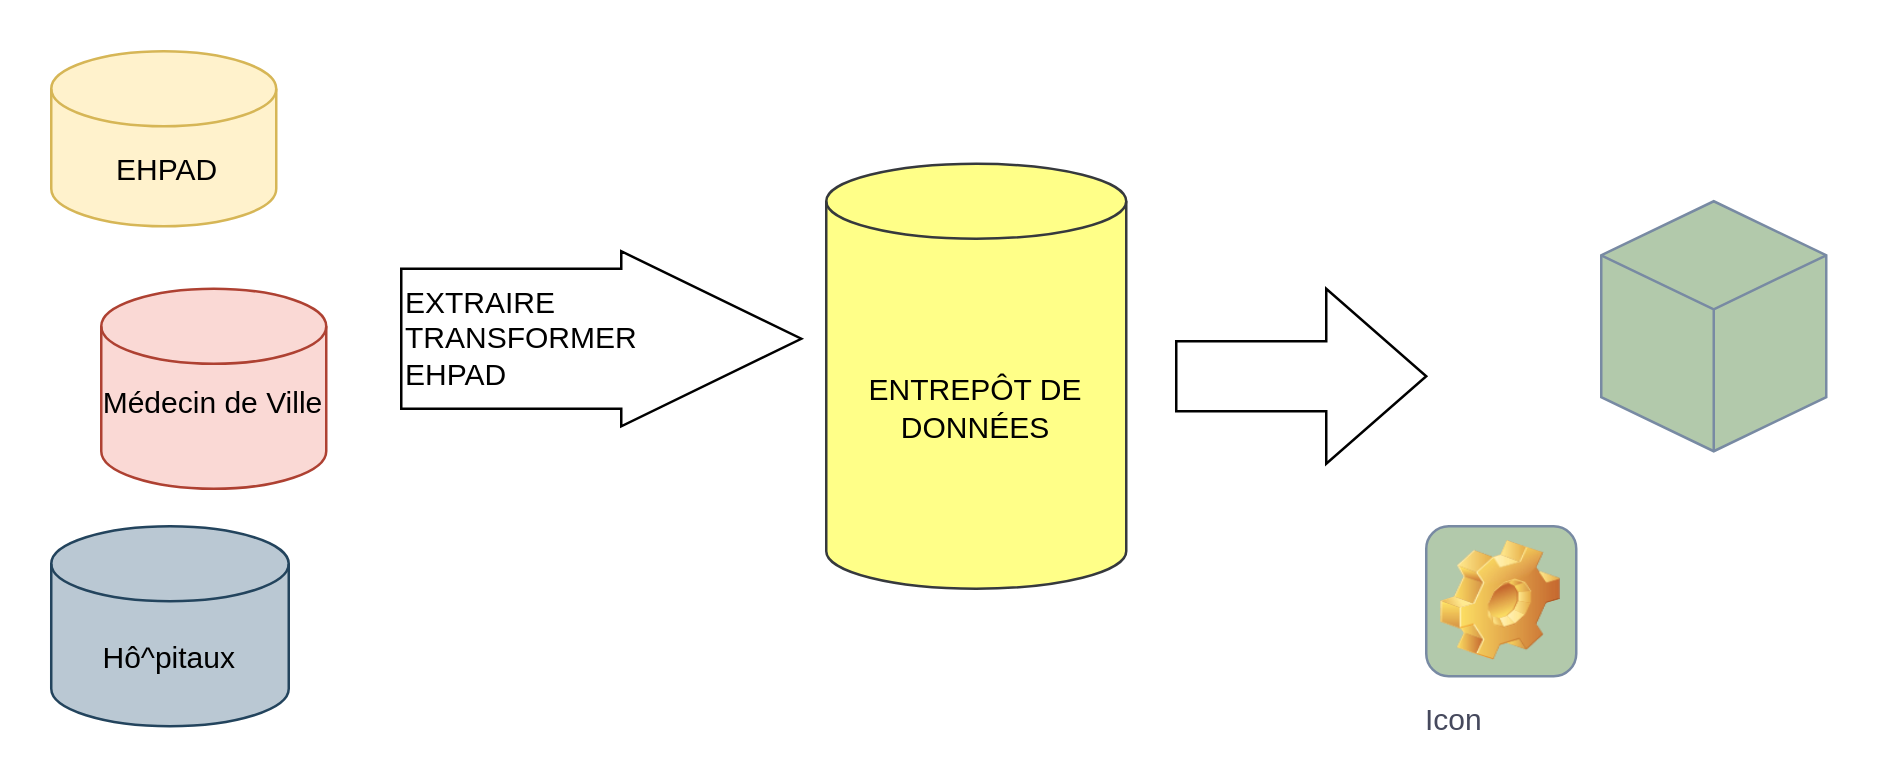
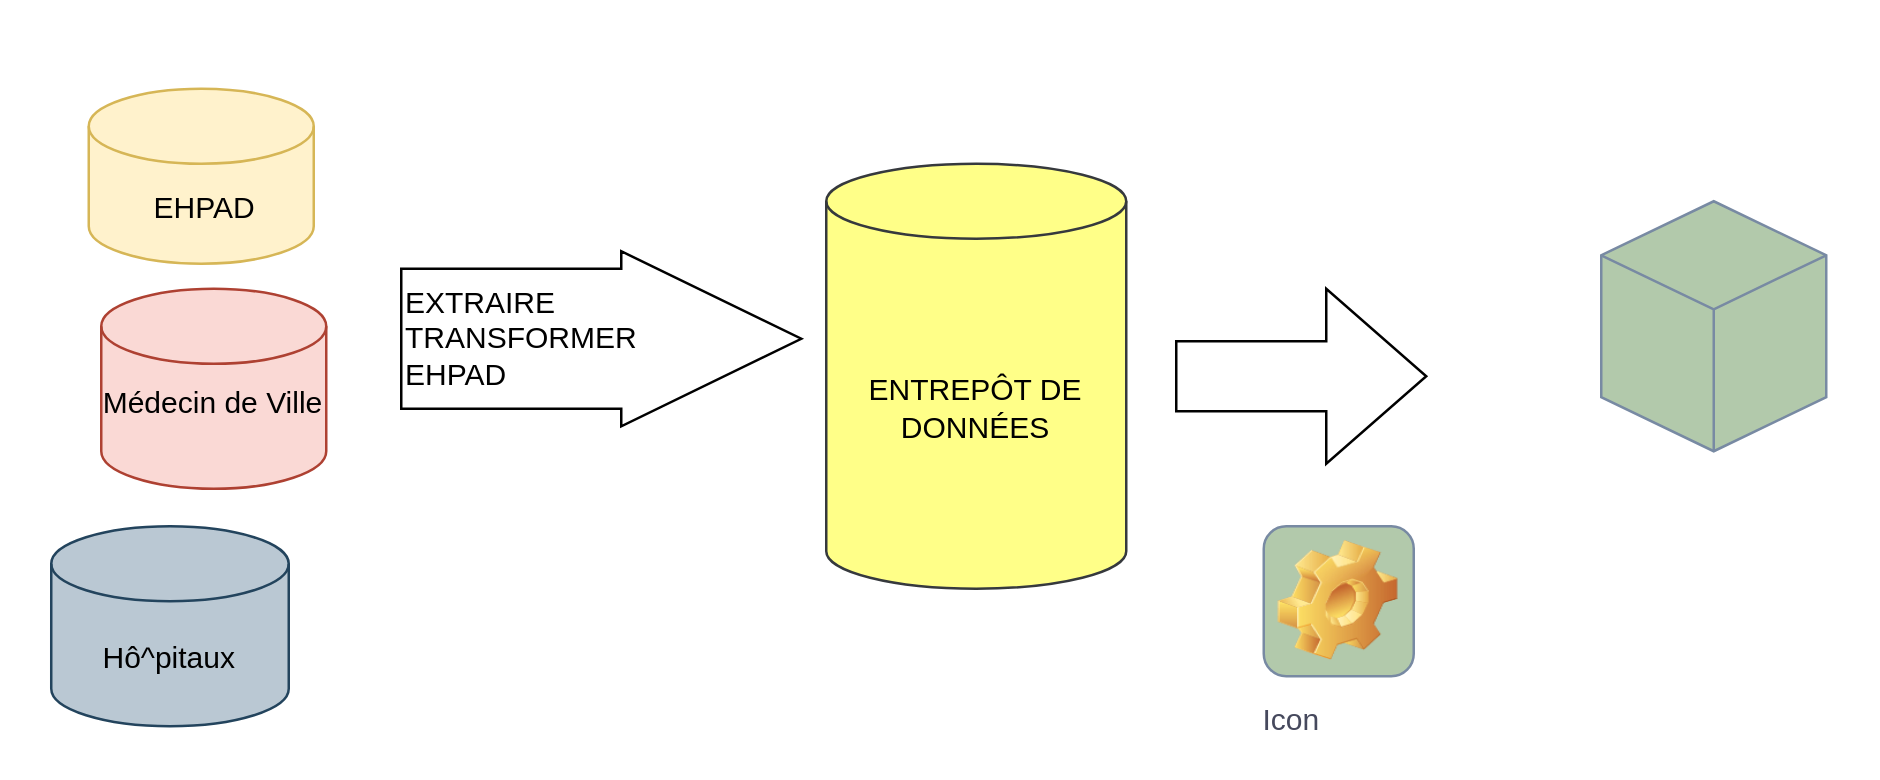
node "EHPAD": moved (164, 139) -> (201, 176)
node "Icon": moved (1501, 601) -> (1339, 601)
